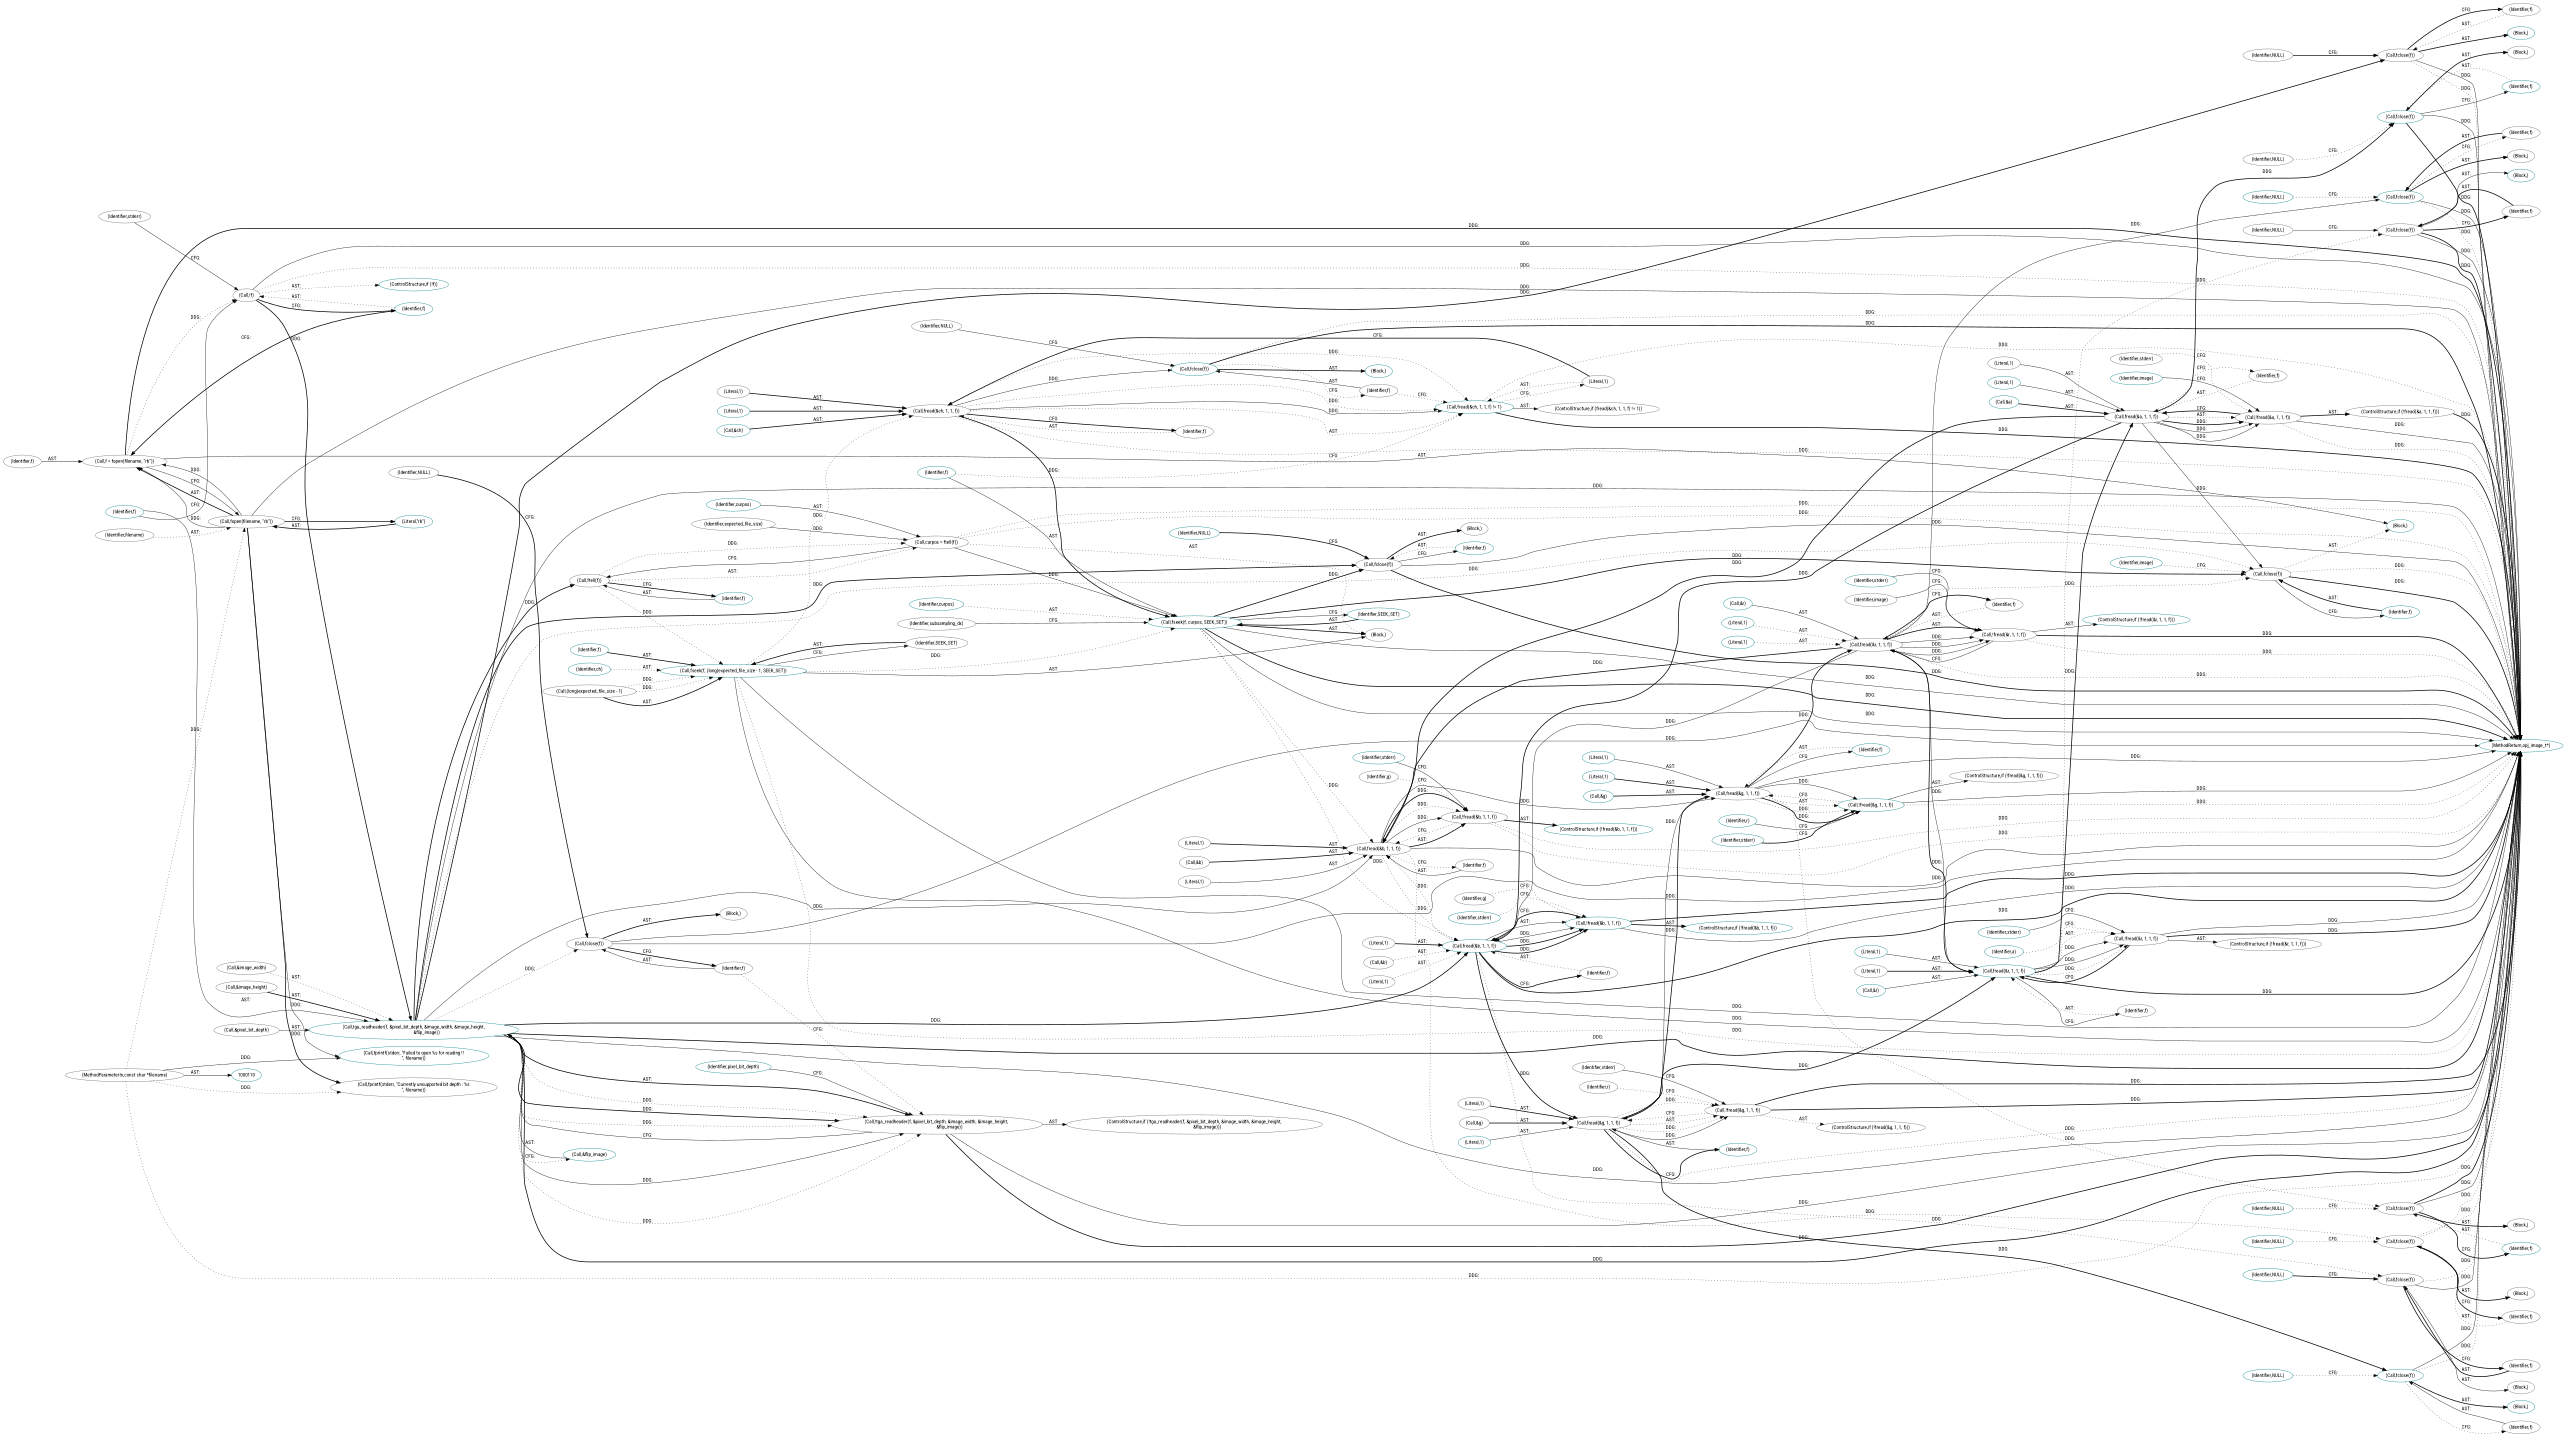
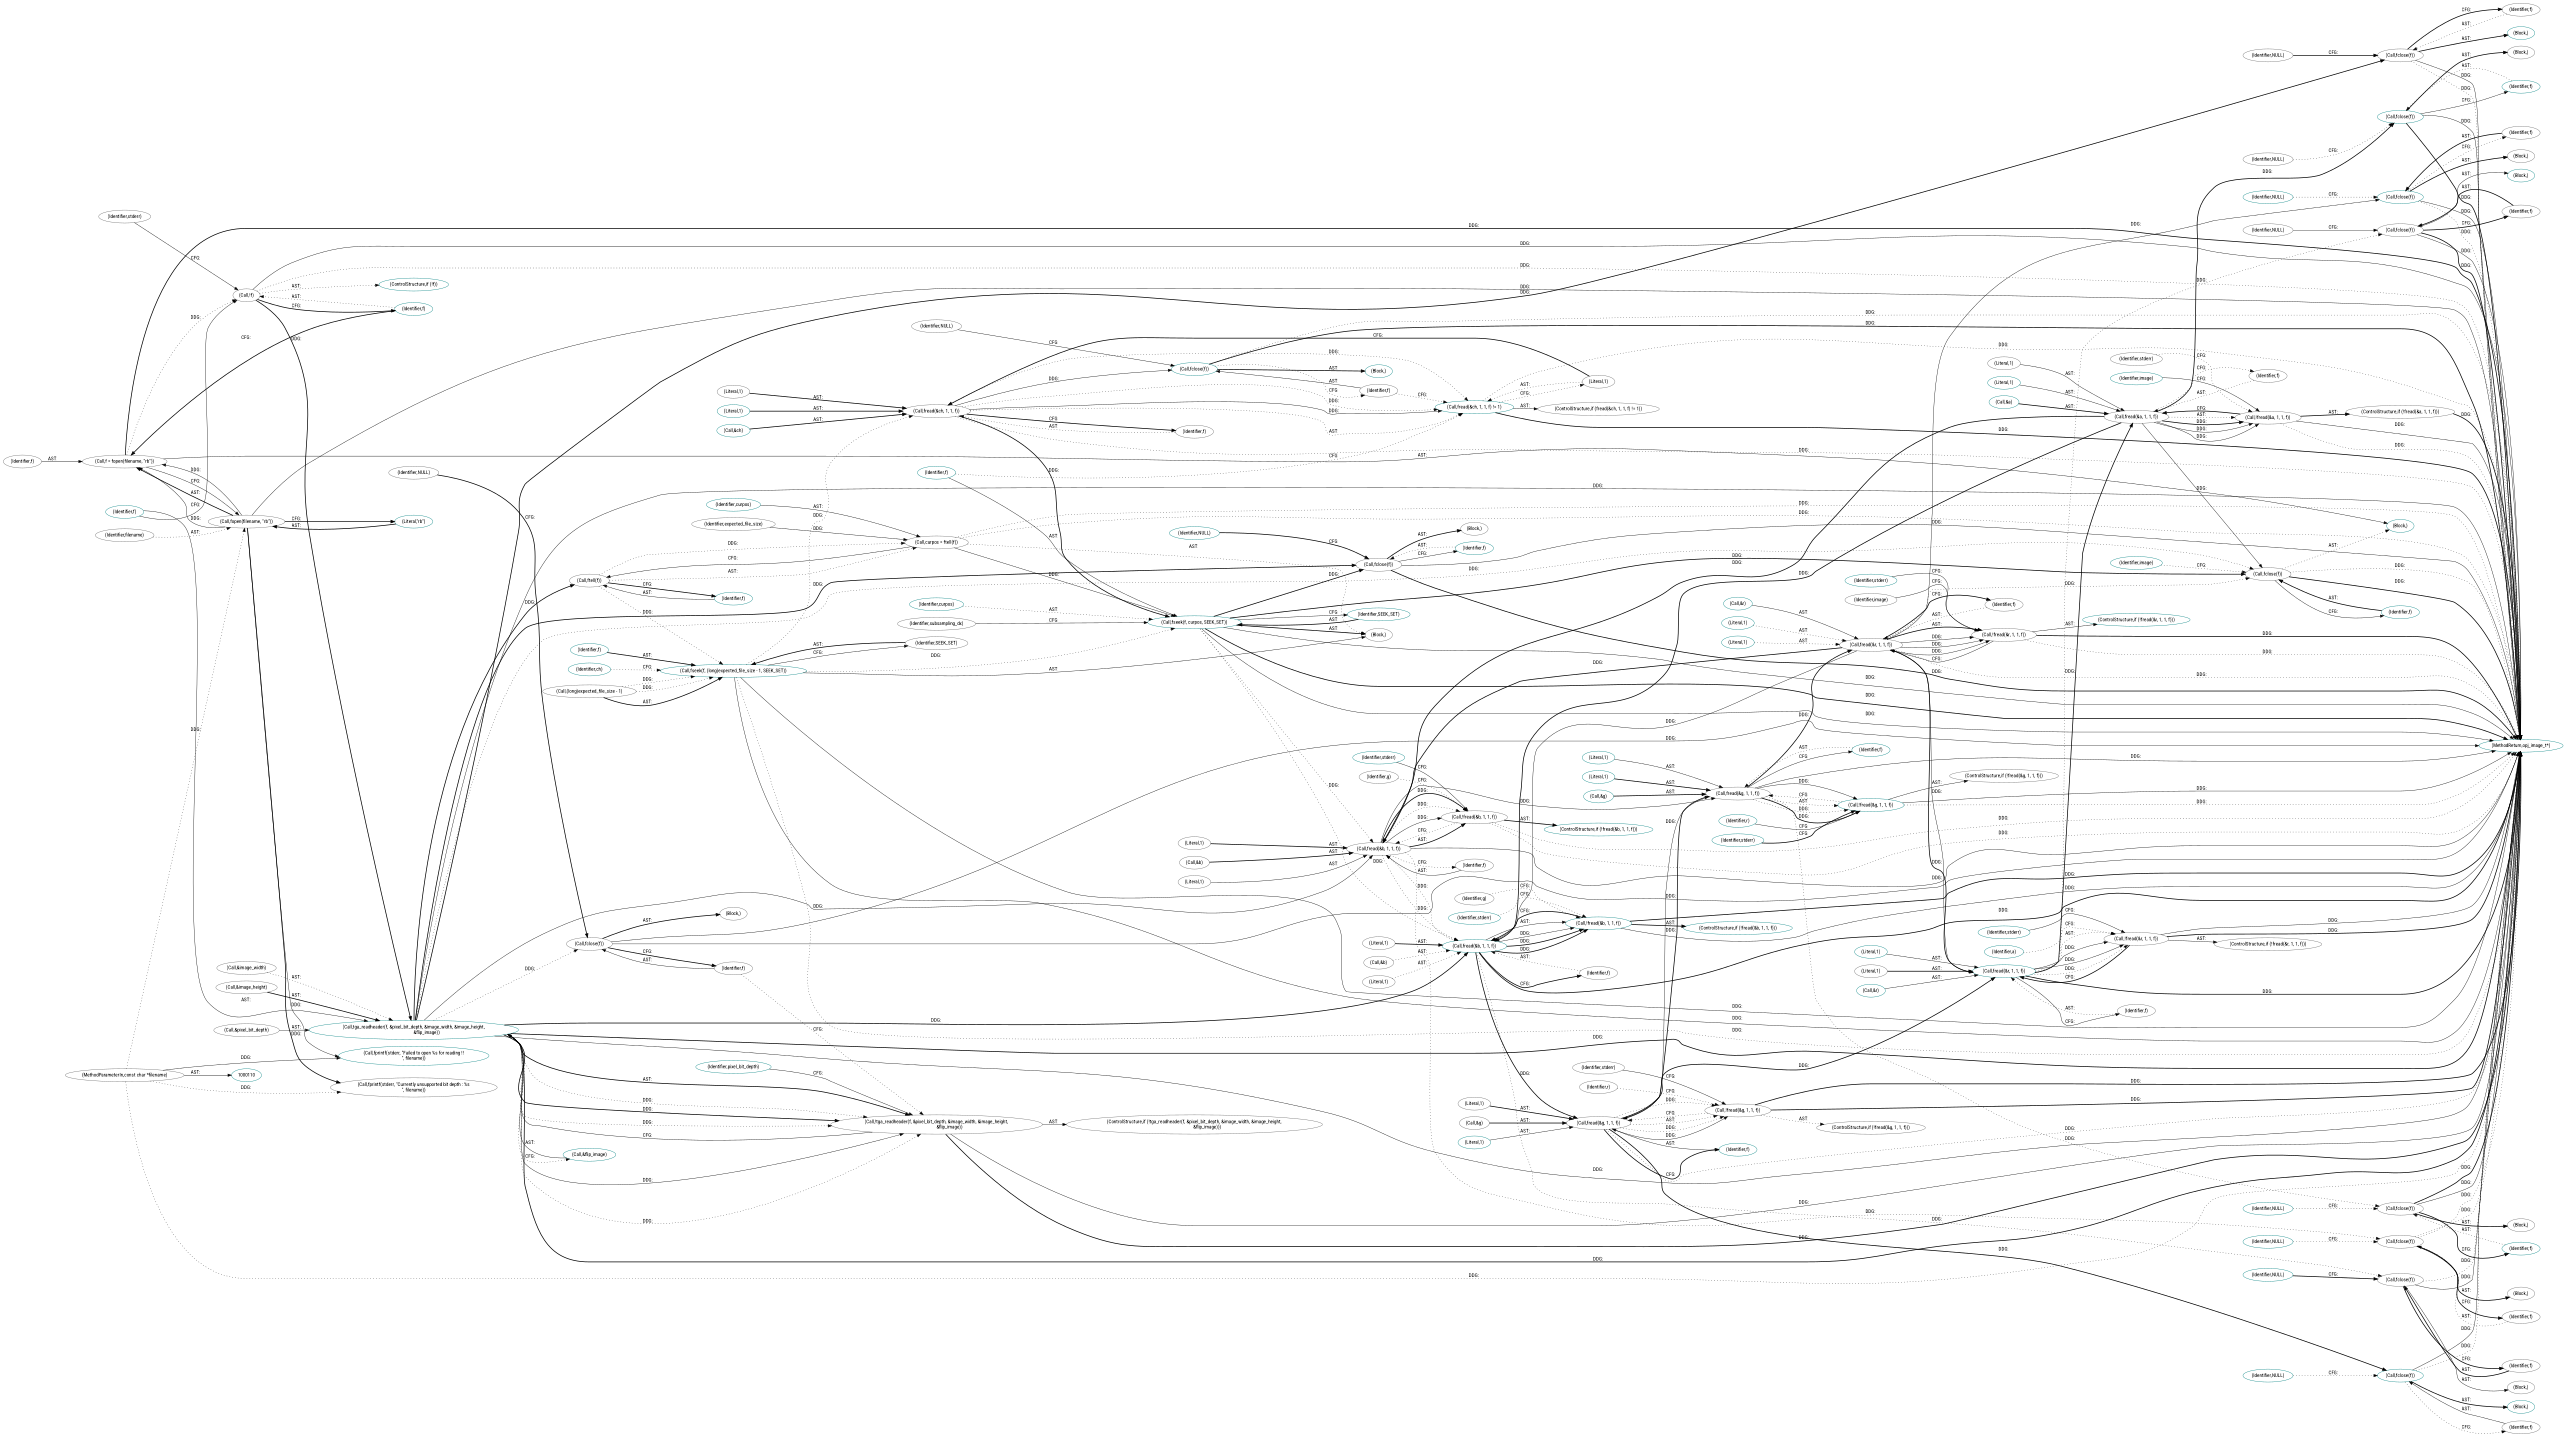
edge "(Identifier,ch)" -> "(Call,fseek(f, (long)expected_file_size - 1, SEEK_SET))": label "AST: " -> "CFG: "
